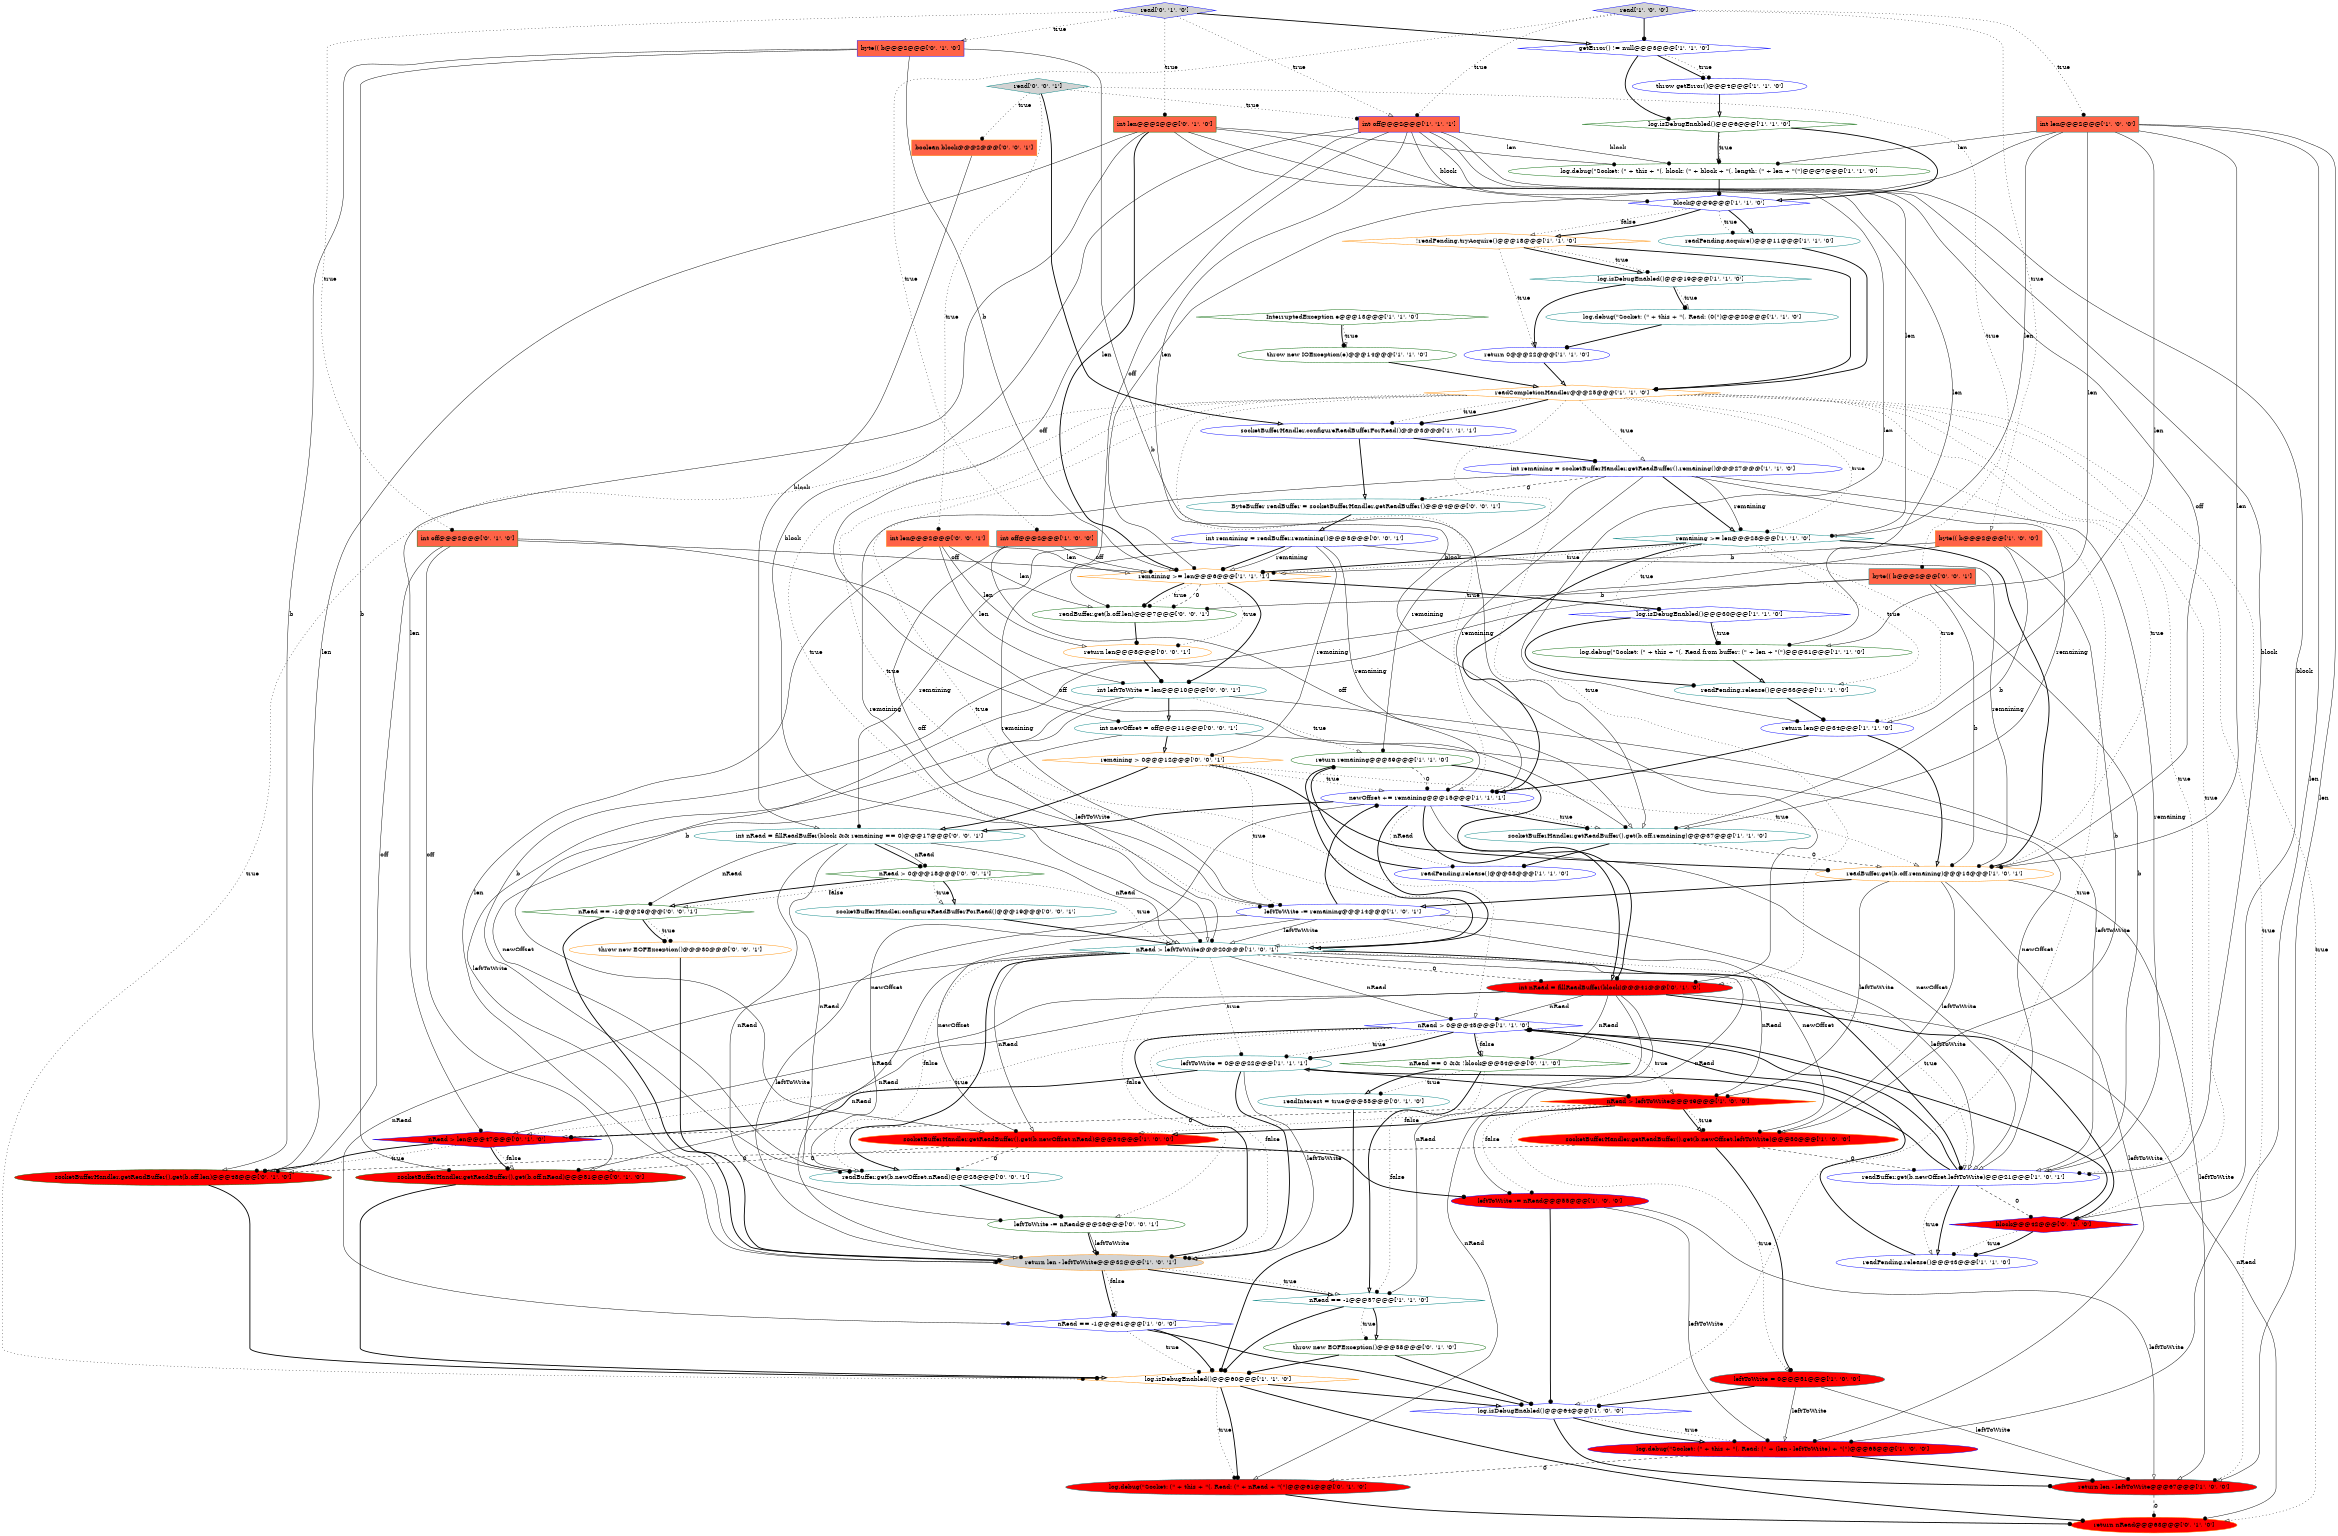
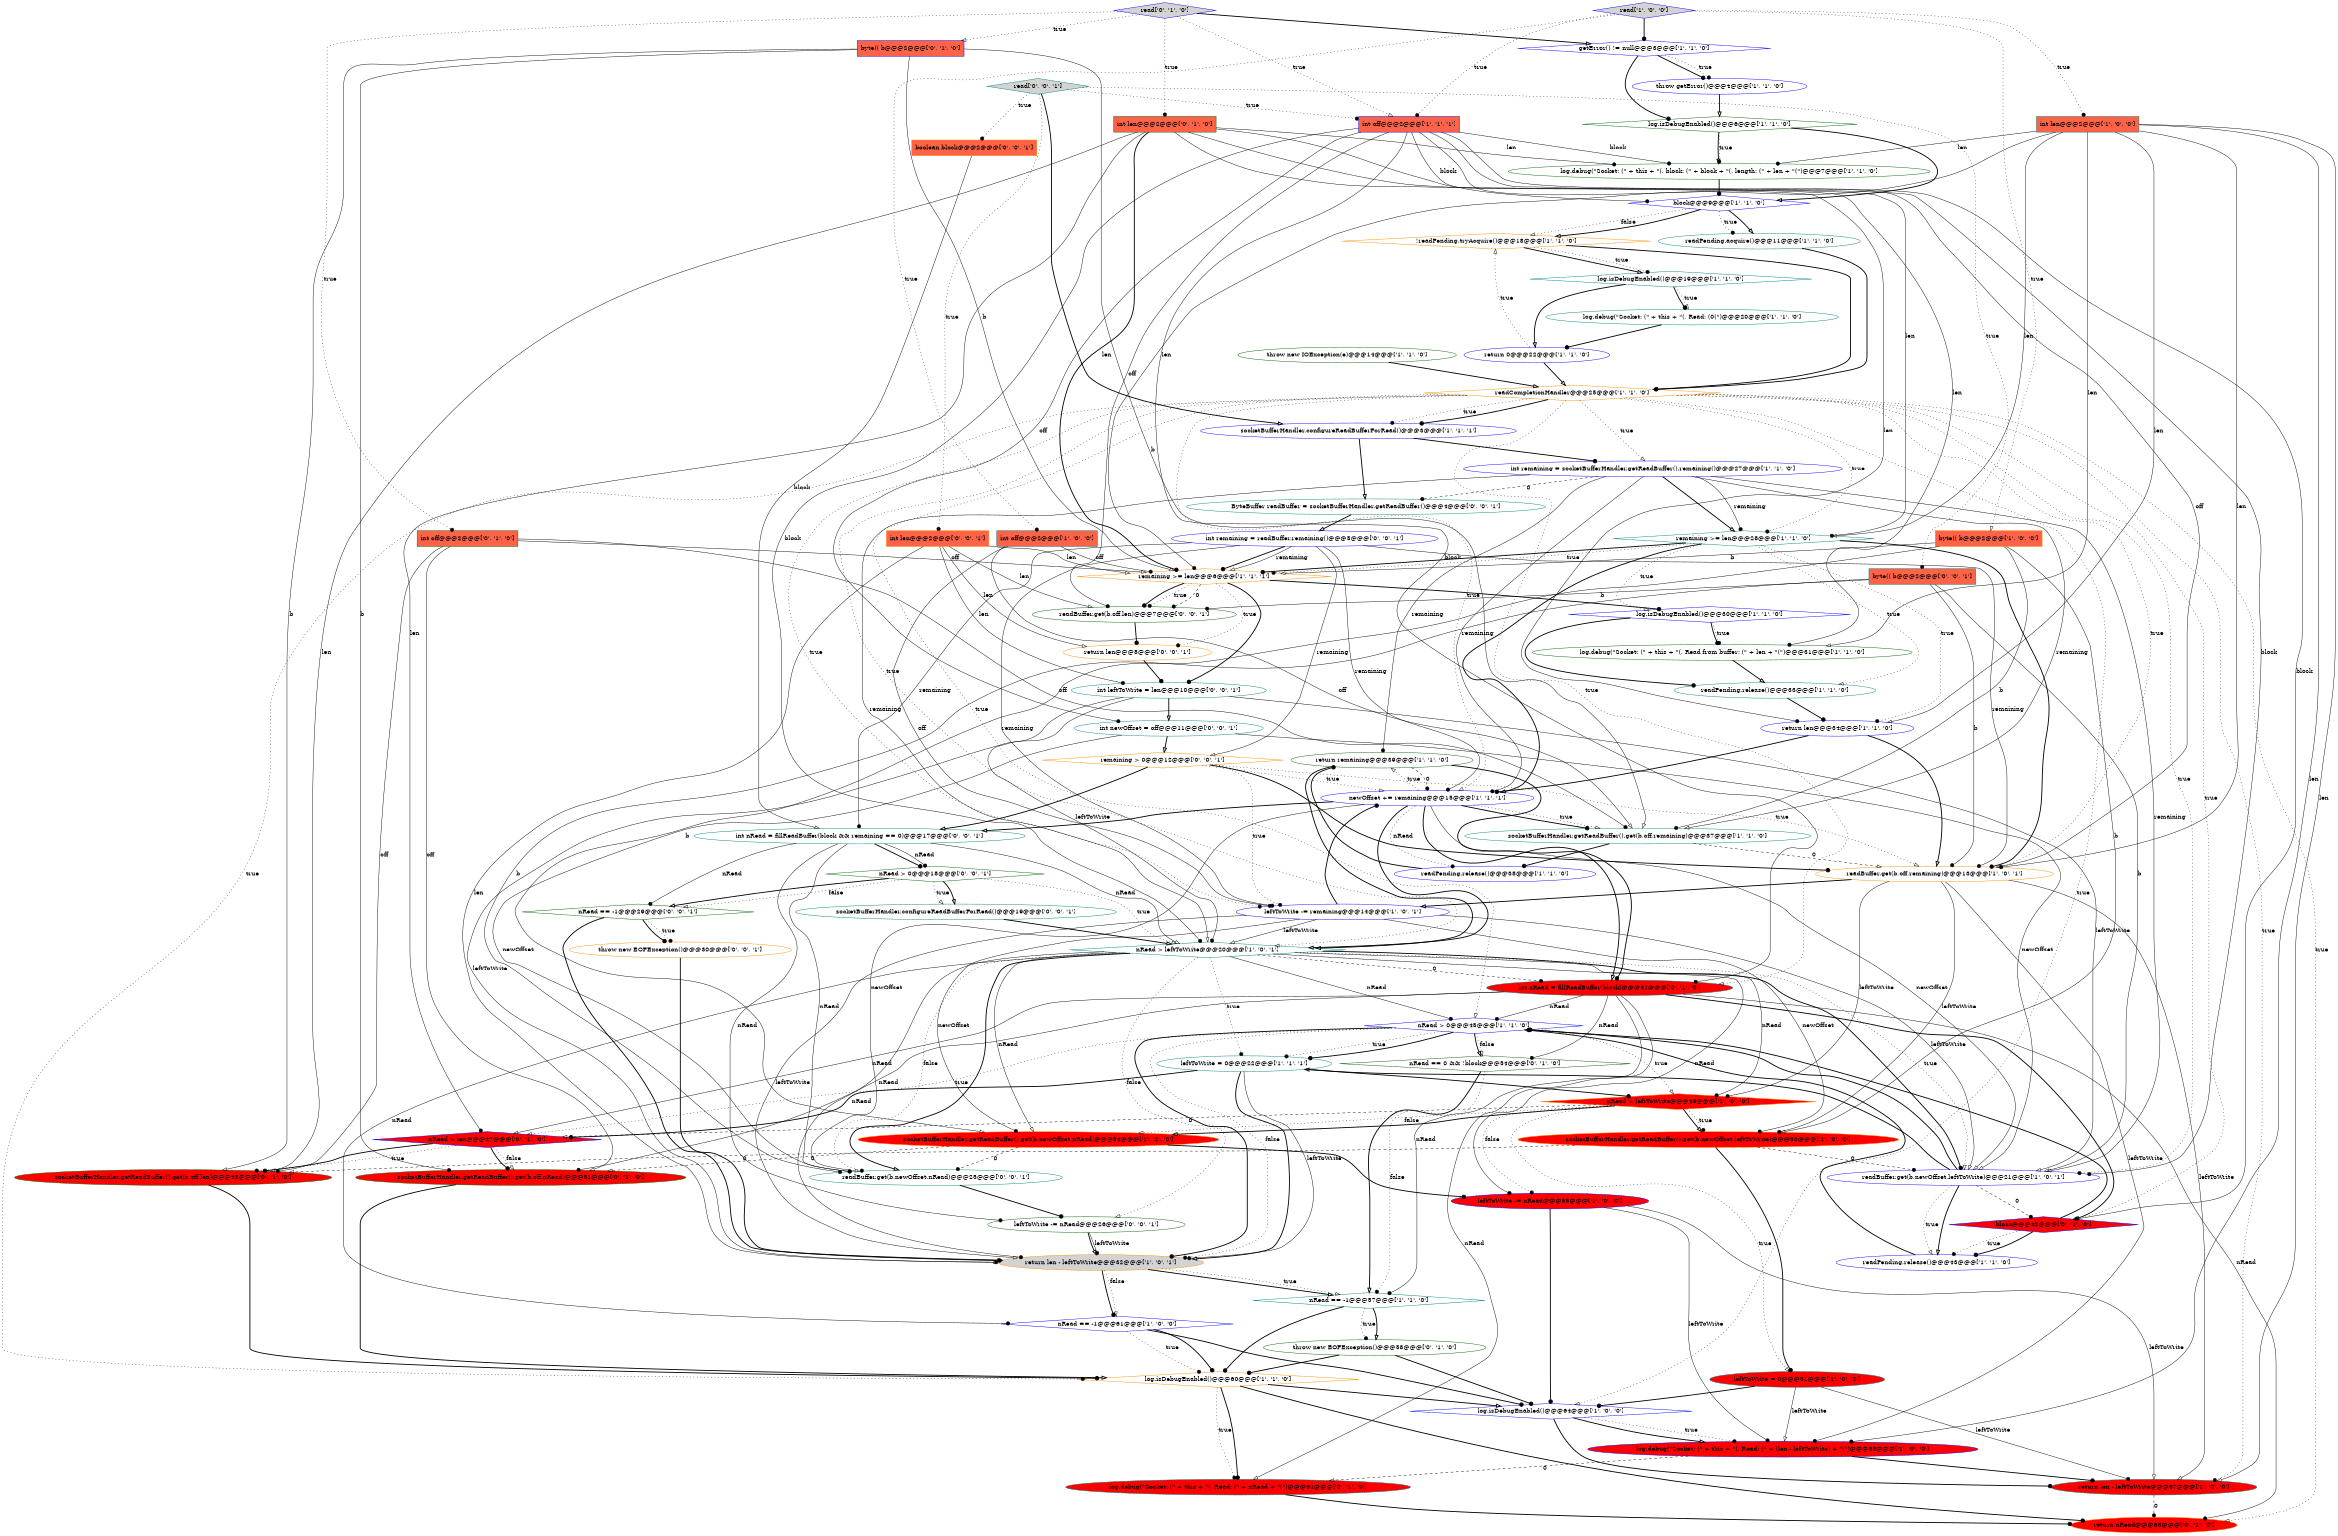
edge "!readPending.tryAcquire()@@@18@@@['1', '1', '0']" -> "return 0@@@22@@@['1', '1', '0']": reversed
node "InterruptedException e@@@13@@@['1', '1', '0']": removed
edge "int remaining = readBuffer.remaining()@@@5@@@['0', '0', '1']" -> "remaining > 0@@@12@@@['0', '0', '1']": arrowhead dot -> onormal
edge "int leftToWrite = len@@@10@@@['0', '0', '1']" -> "return remaining@@@39@@@['1', '1', '0']": now "newOffset += remaining@@@15@@@['1', '1', '1']" -> "return remaining@@@39@@@['1', '1', '0']"
node "readInterest = true@@@55@@@['0', '1', '0']": removed
